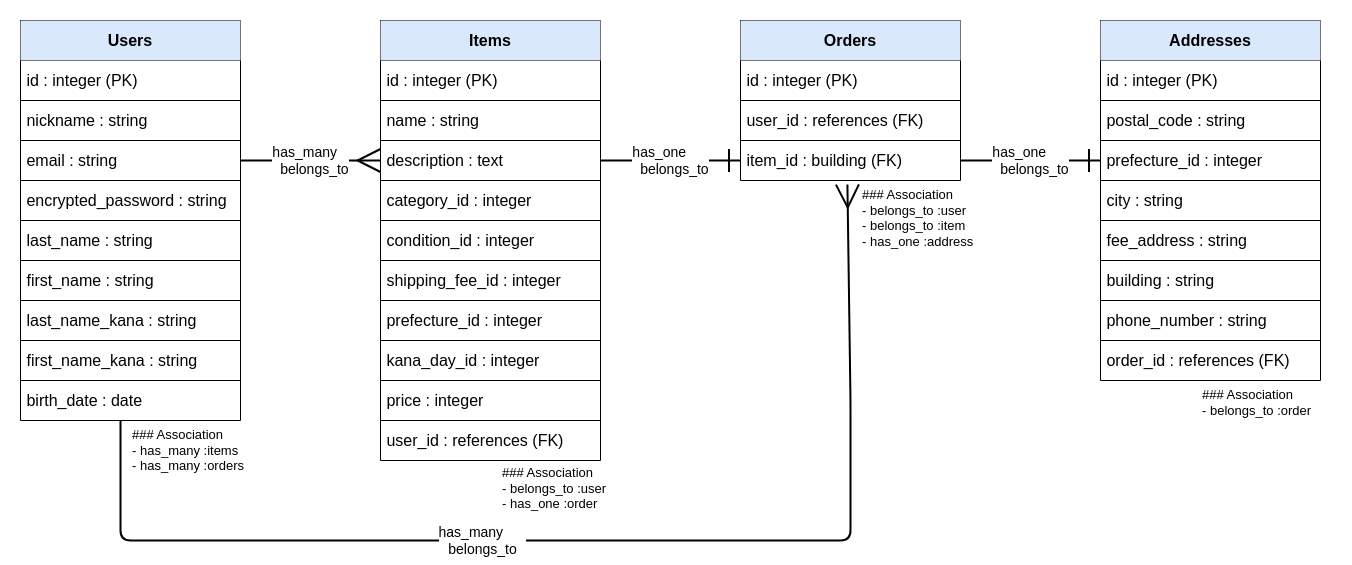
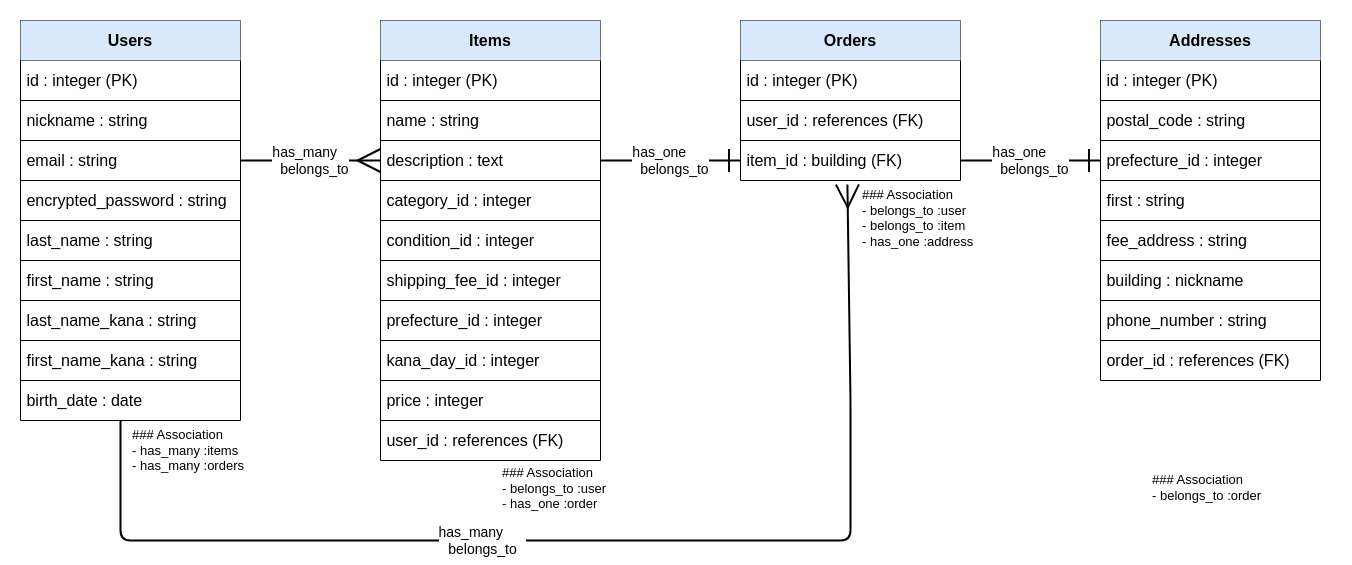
node "city : string": label "city : string" -> "first : string"
node "building : string": label "building : string" -> "building : nickname"
node "### Association - belongs_to :order": moved (1266, 406) -> (1216, 491)
